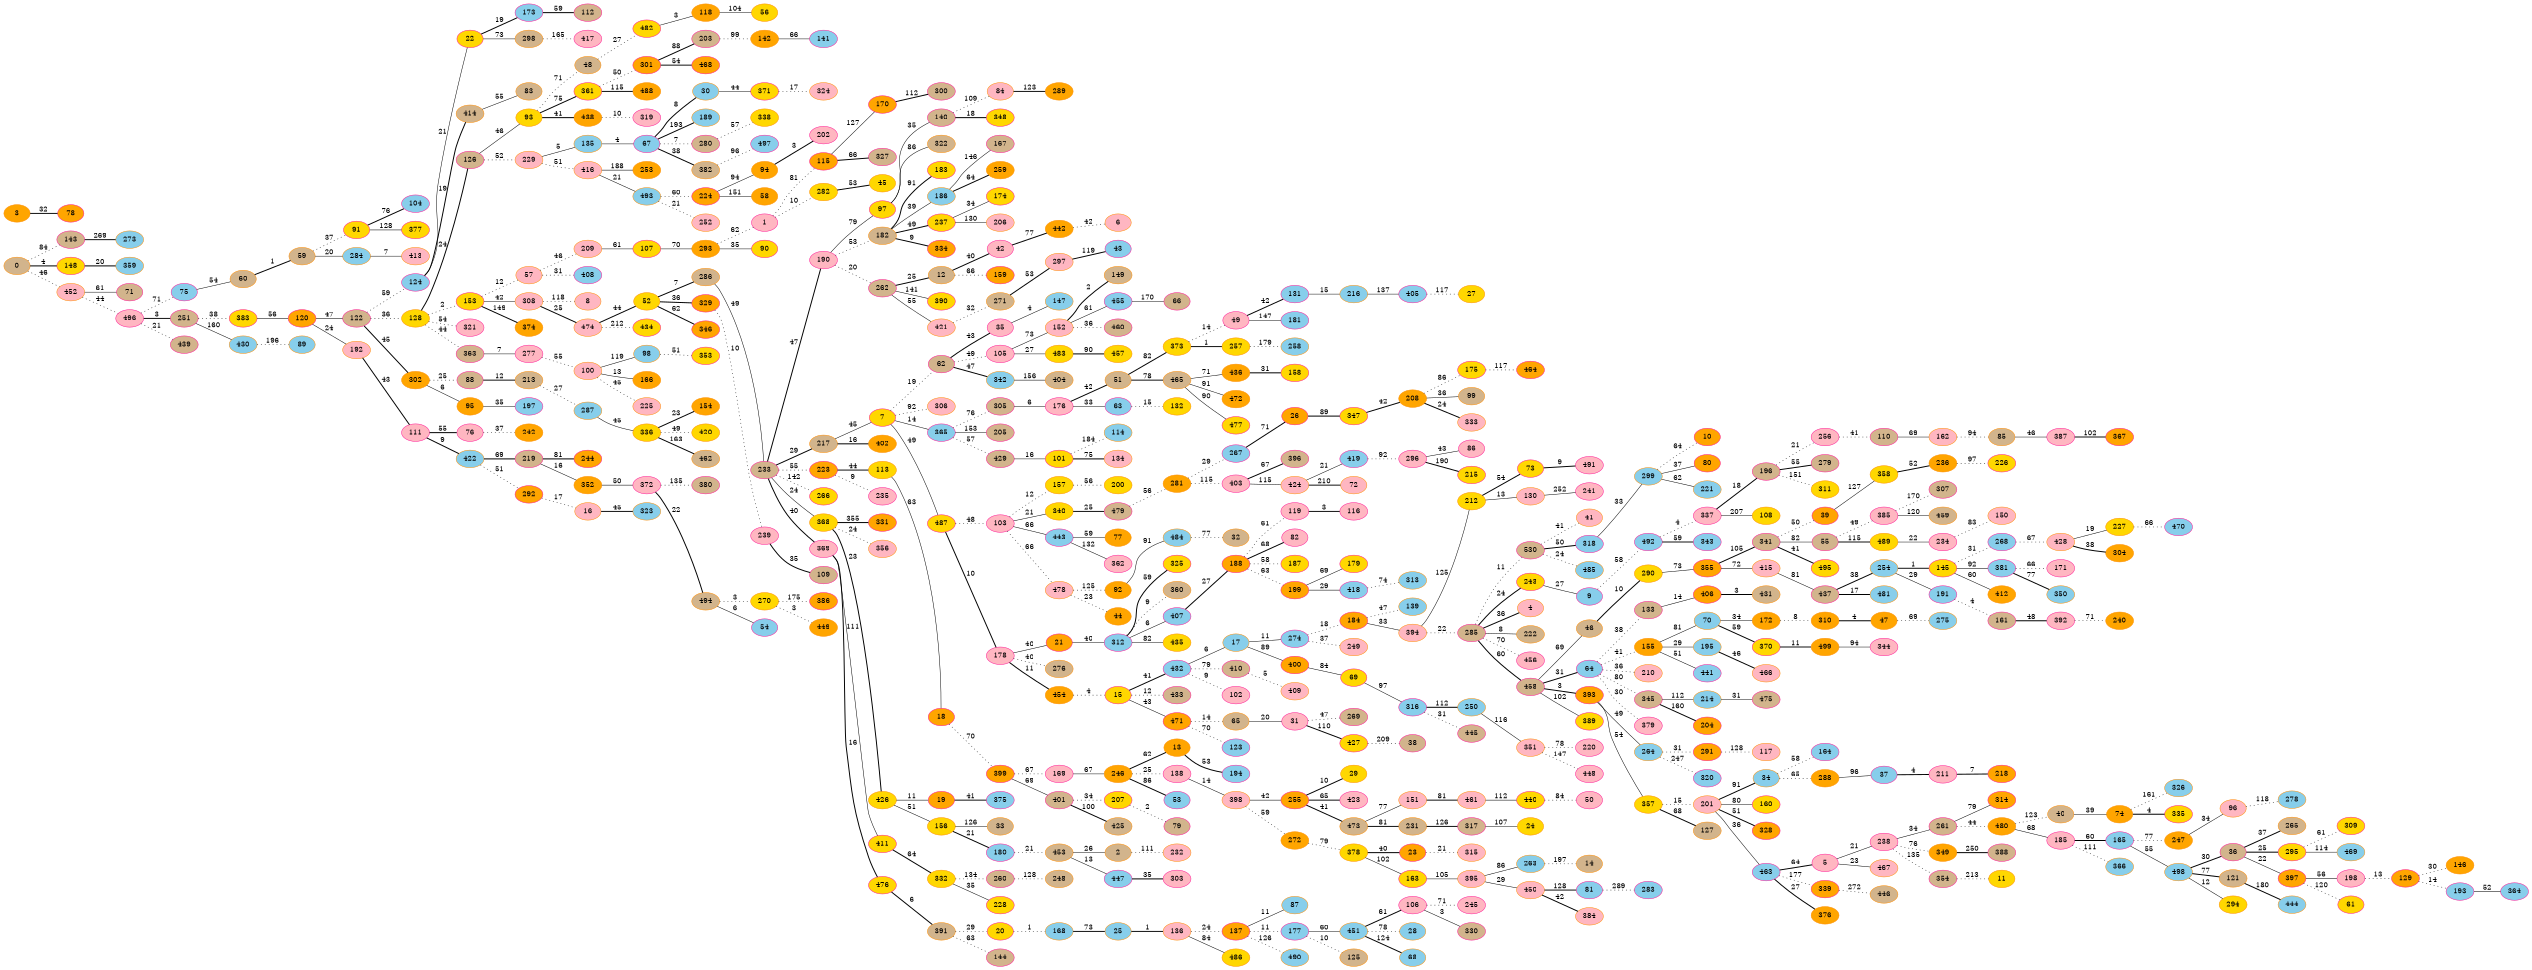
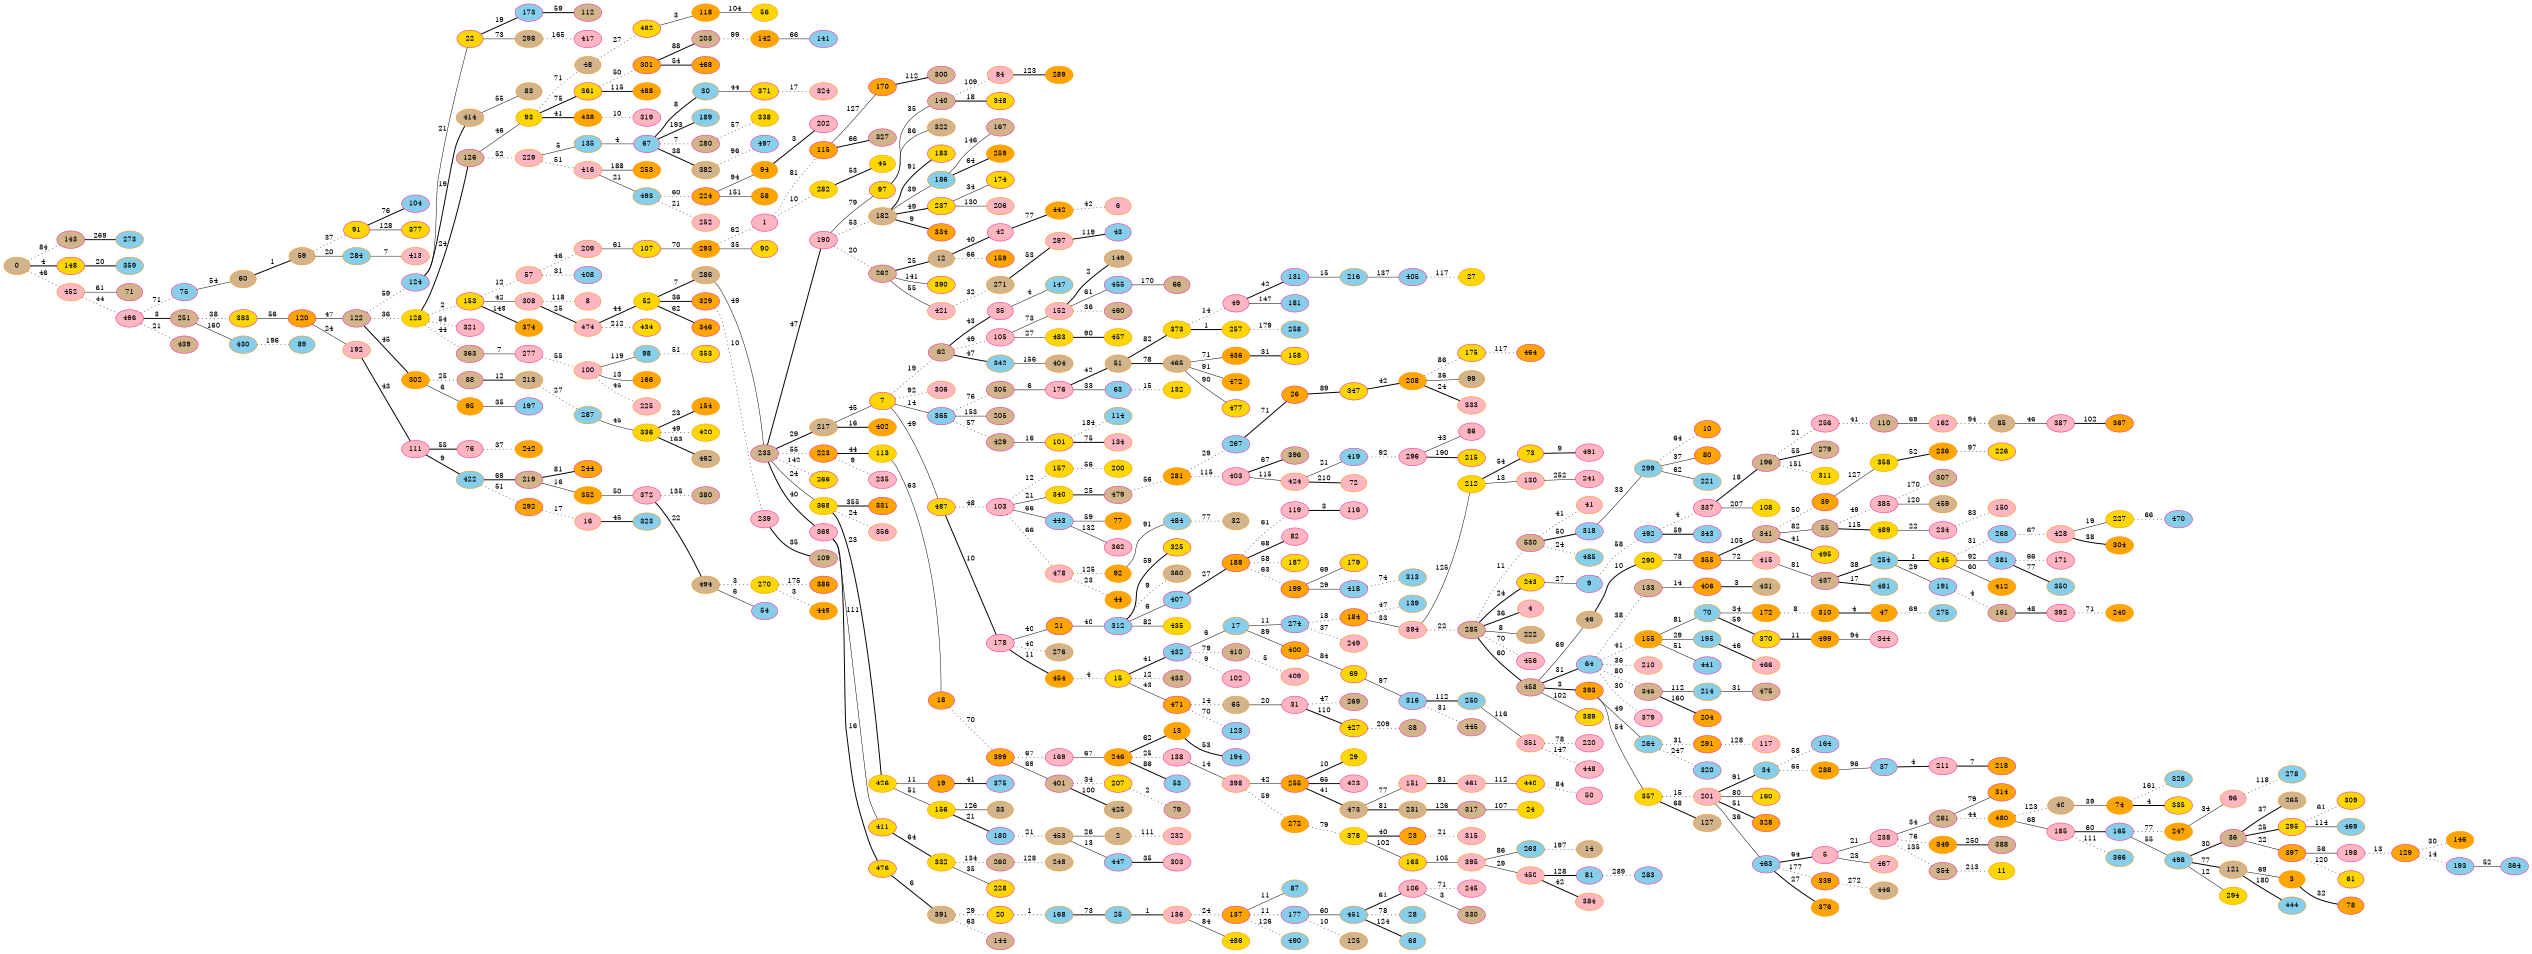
edge "121" -- "3": added, label "69"
